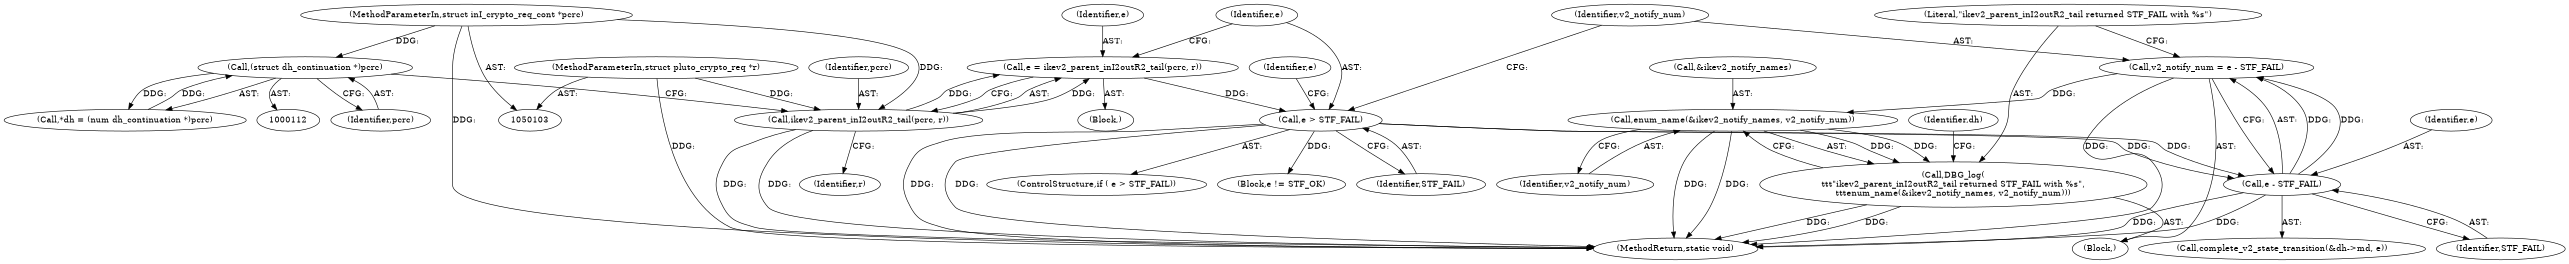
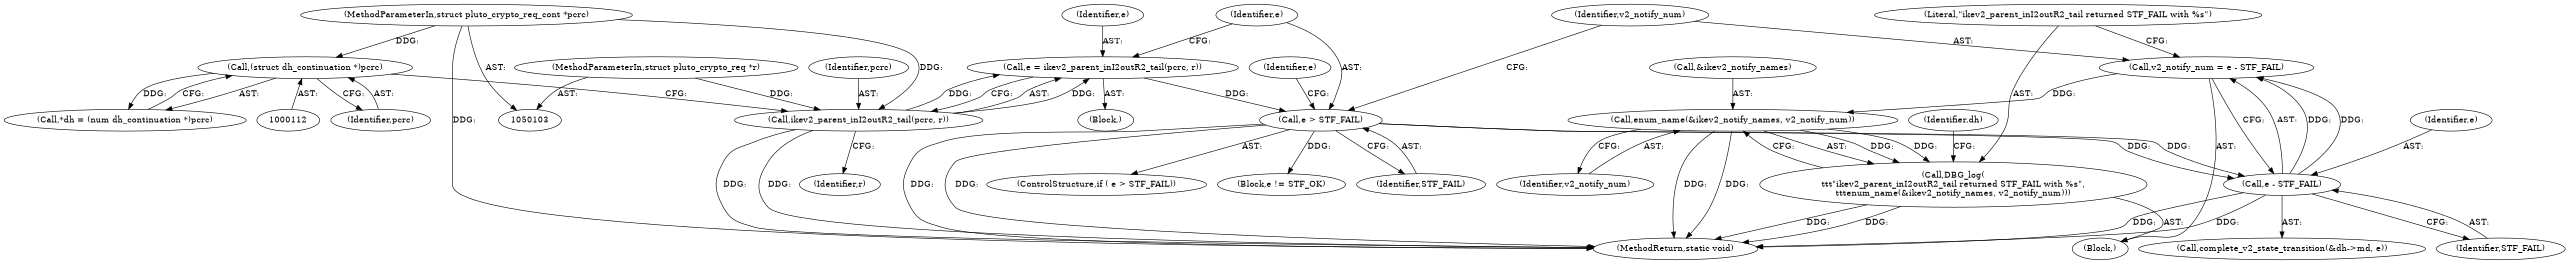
node "(MethodParameterIn,struct inI_crypto_req_cont *pcrc)": label "(MethodParameterIn,struct inI_crypto_req_cont *pcrc)" -> "(MethodParameterIn,struct pluto_crypto_req_cont *pcrc)"
edge "(Call,(struct dh_continuation *)pcrc)" -> "1000112": reversed
edge "(Call,*dh = (num dh_continuation *)pcrc)" -> "(Call,(struct dh_continuation *)pcrc)": label "DDG: " -> "CFG: "
edge "(Call,v2_notify_num = e - STF_FAIL)" -> "(MethodReturn,static void)": removed, label "DDG:"
edge "(MethodParameterIn,struct pluto_crypto_req *r)" -> "(MethodReturn,static void)": removed, label "DDG:"
